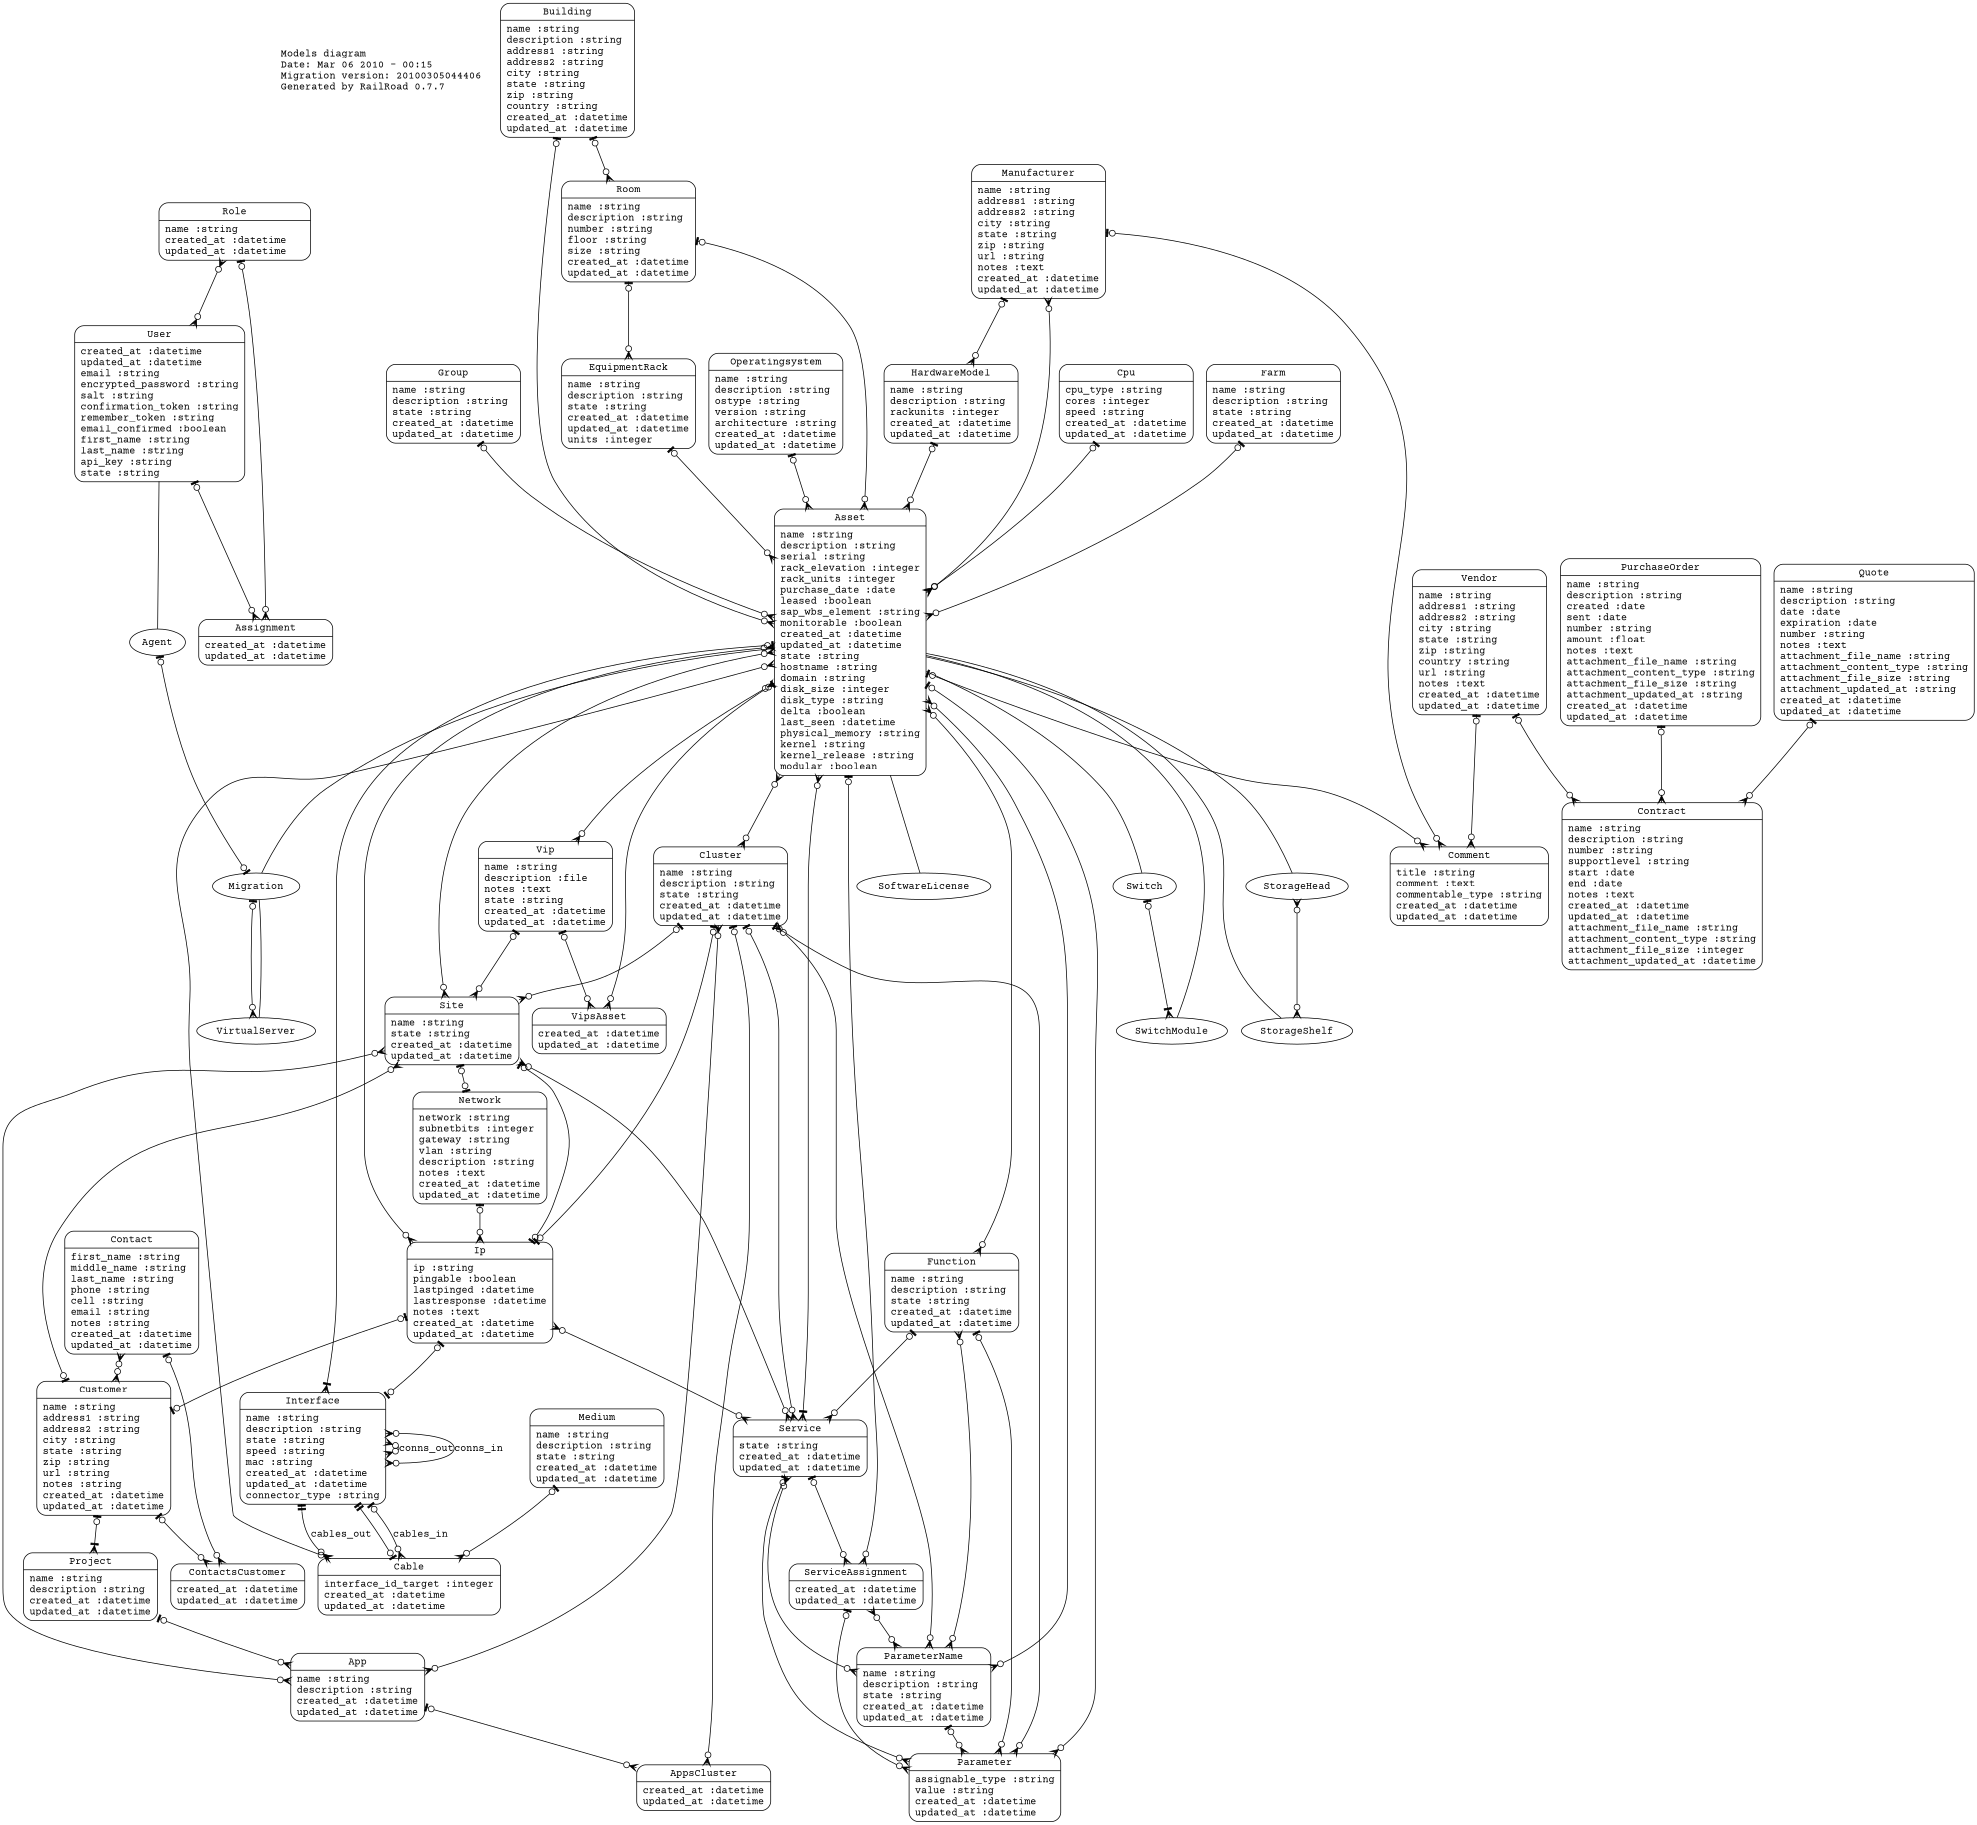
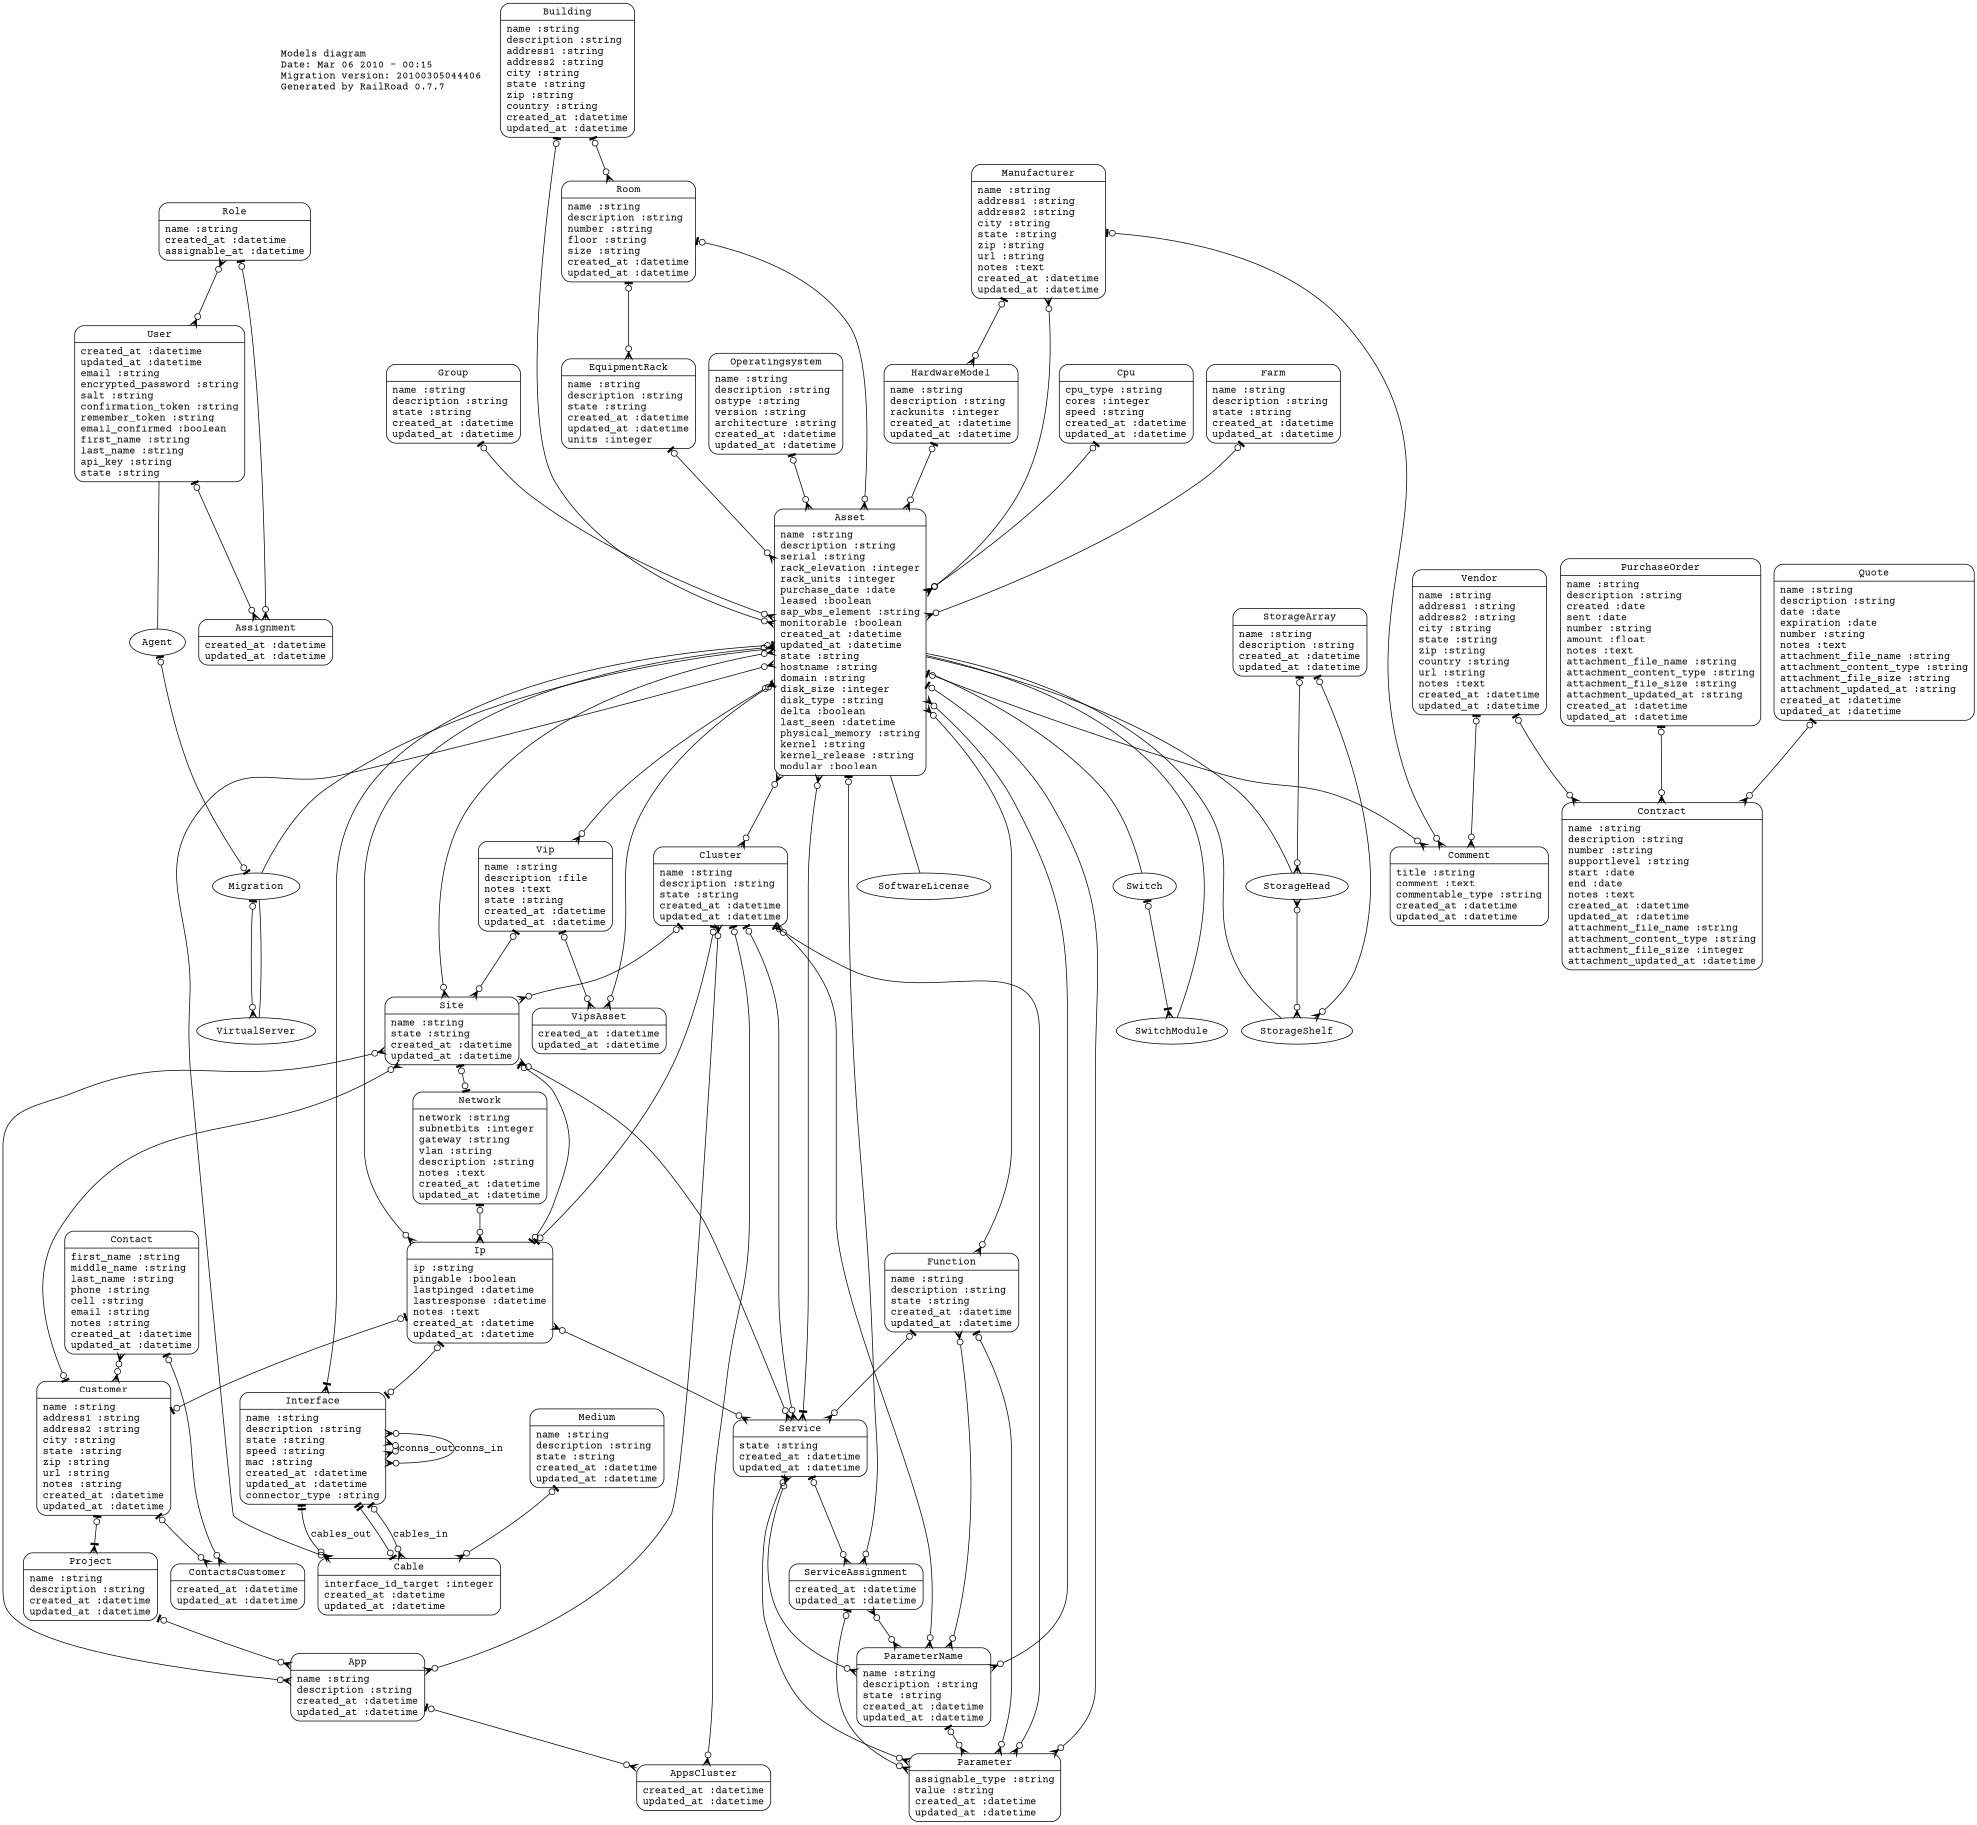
node "Role": text "updated_at :datetime" -> "assignable_at :datetime"
node "StorageArray": added
